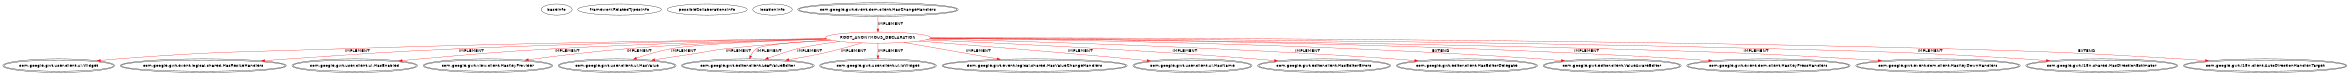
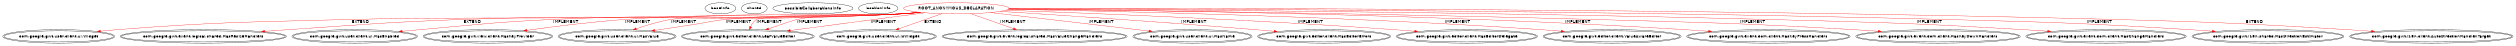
node "frameworkRelatedTypesInfo": label "frameworkRelatedTypesInfo" -> "shared"
edge "com.google.gwt.event.dom.client.HasChangeHandlers" -> "ROOT_ANONYMOUS_DECLARATION": reversed
edge "ROOT_ANONYMOUS_DECLARATION" -> "com.google.gwt.user.client.ui.Widget": label "IMPLEMENT" -> "EXTEND"
edge "ROOT_ANONYMOUS_DECLARATION" -> "com.google.gwt.event.logical.shared.HasResizeHandlers": label "IMPLEMENT" -> "EXTEND"
edge "ROOT_ANONYMOUS_DECLARATION" -> "com.google.gwt.user.client.ui.IsWidget": label "IMPLEMENT" -> "EXTEND"
edge "ROOT_ANONYMOUS_DECLARATION" -> "com.google.gwt.editor.client.ValueAwareEditor": label "EXTEND" -> "IMPLEMENT"
